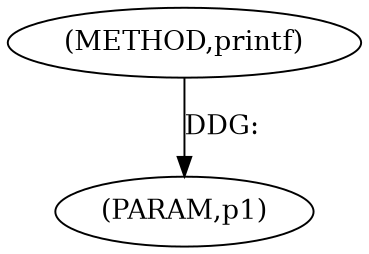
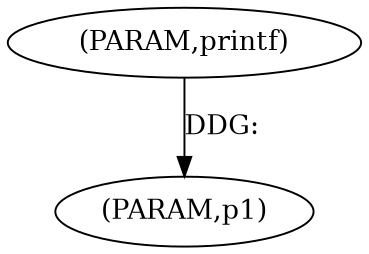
node "(METHOD,printf)": label "(METHOD,printf)" -> "(PARAM,printf)"
